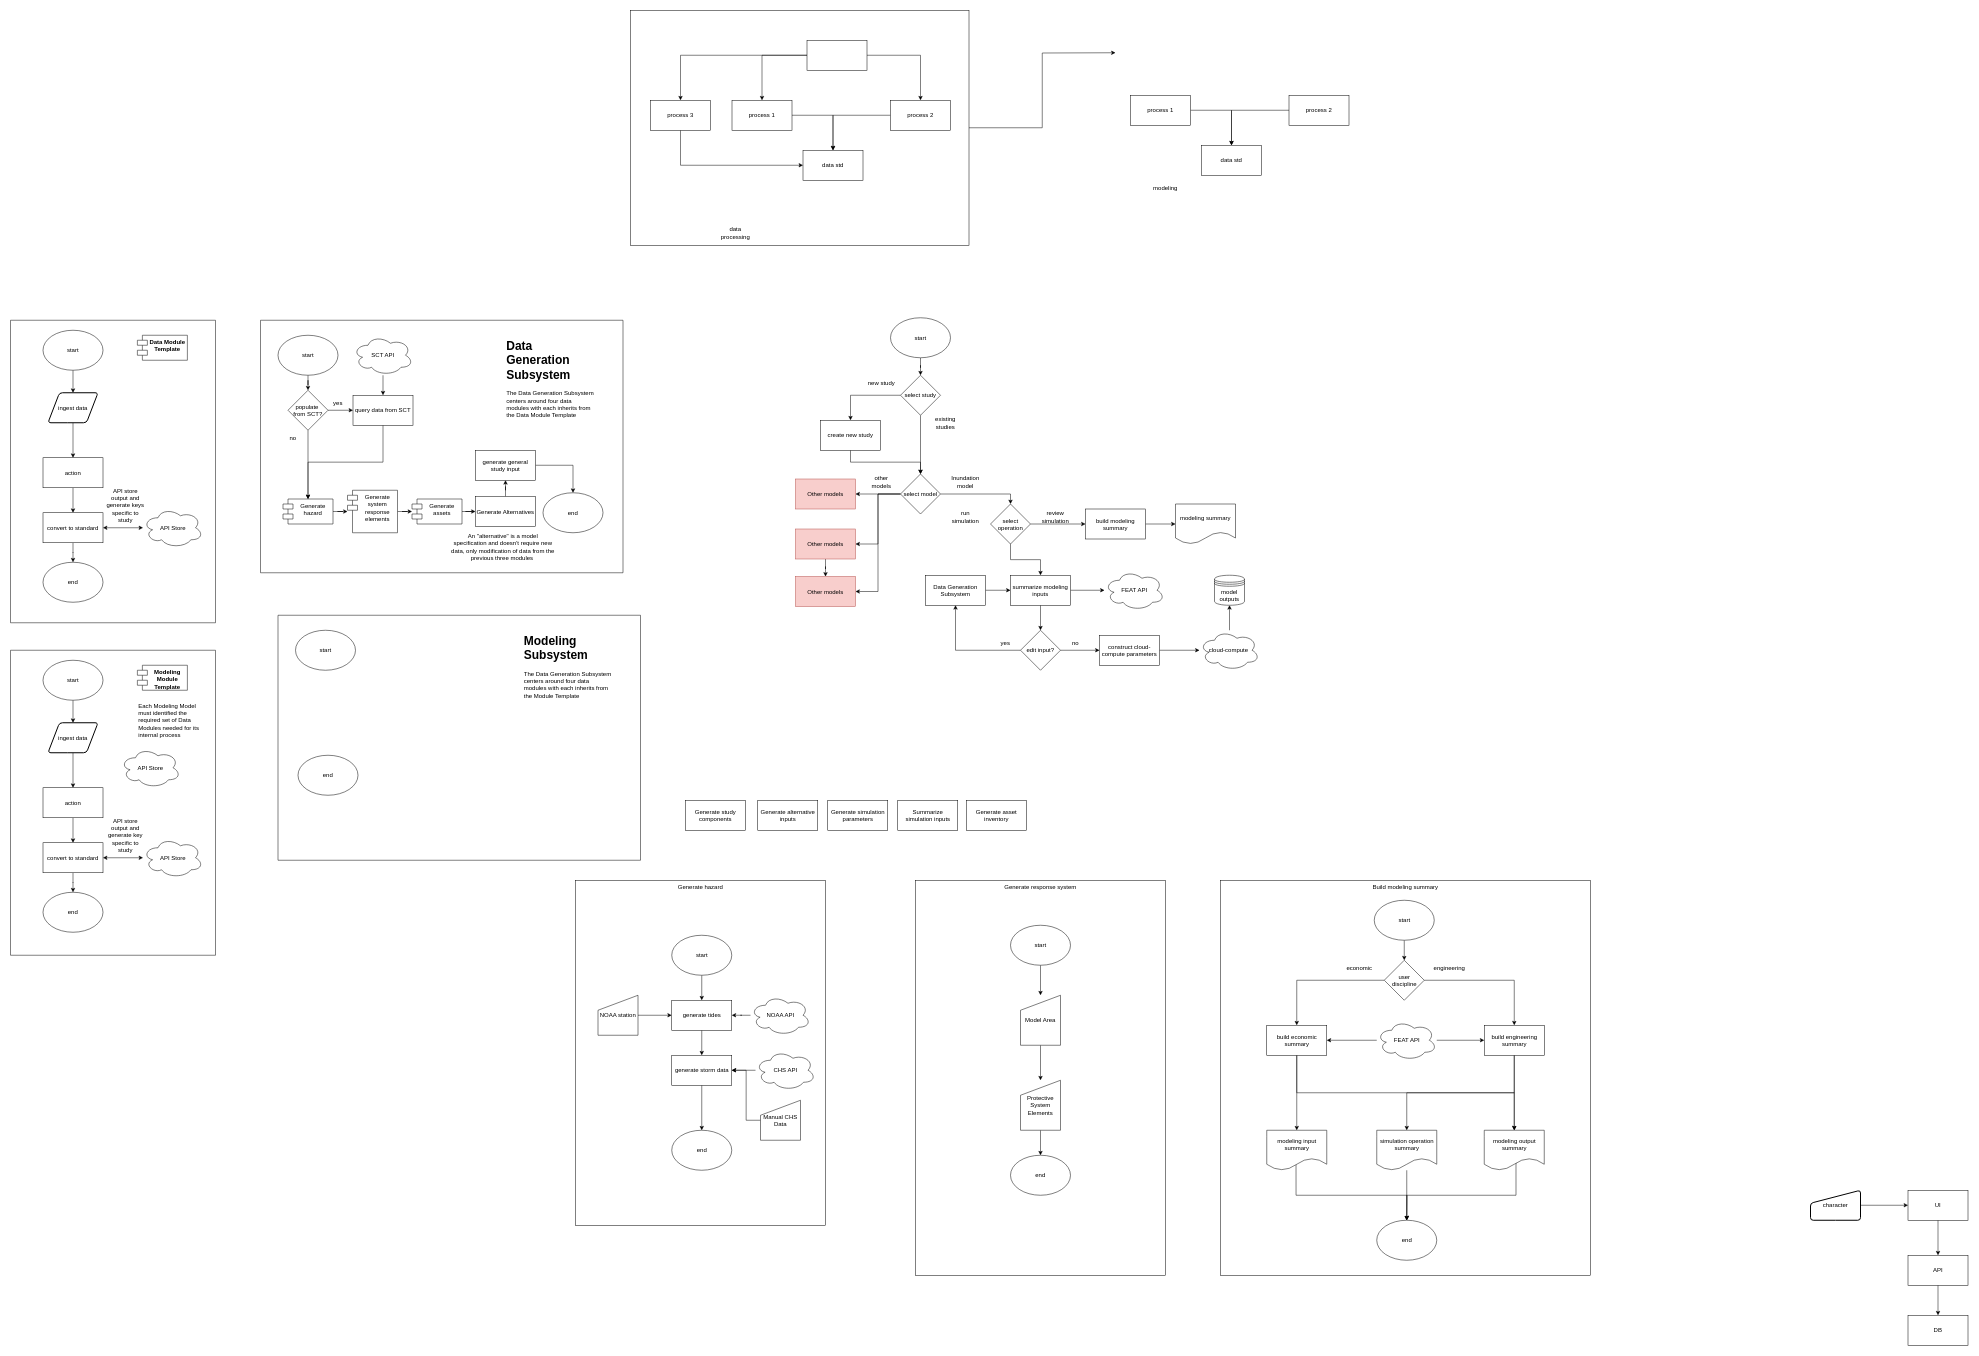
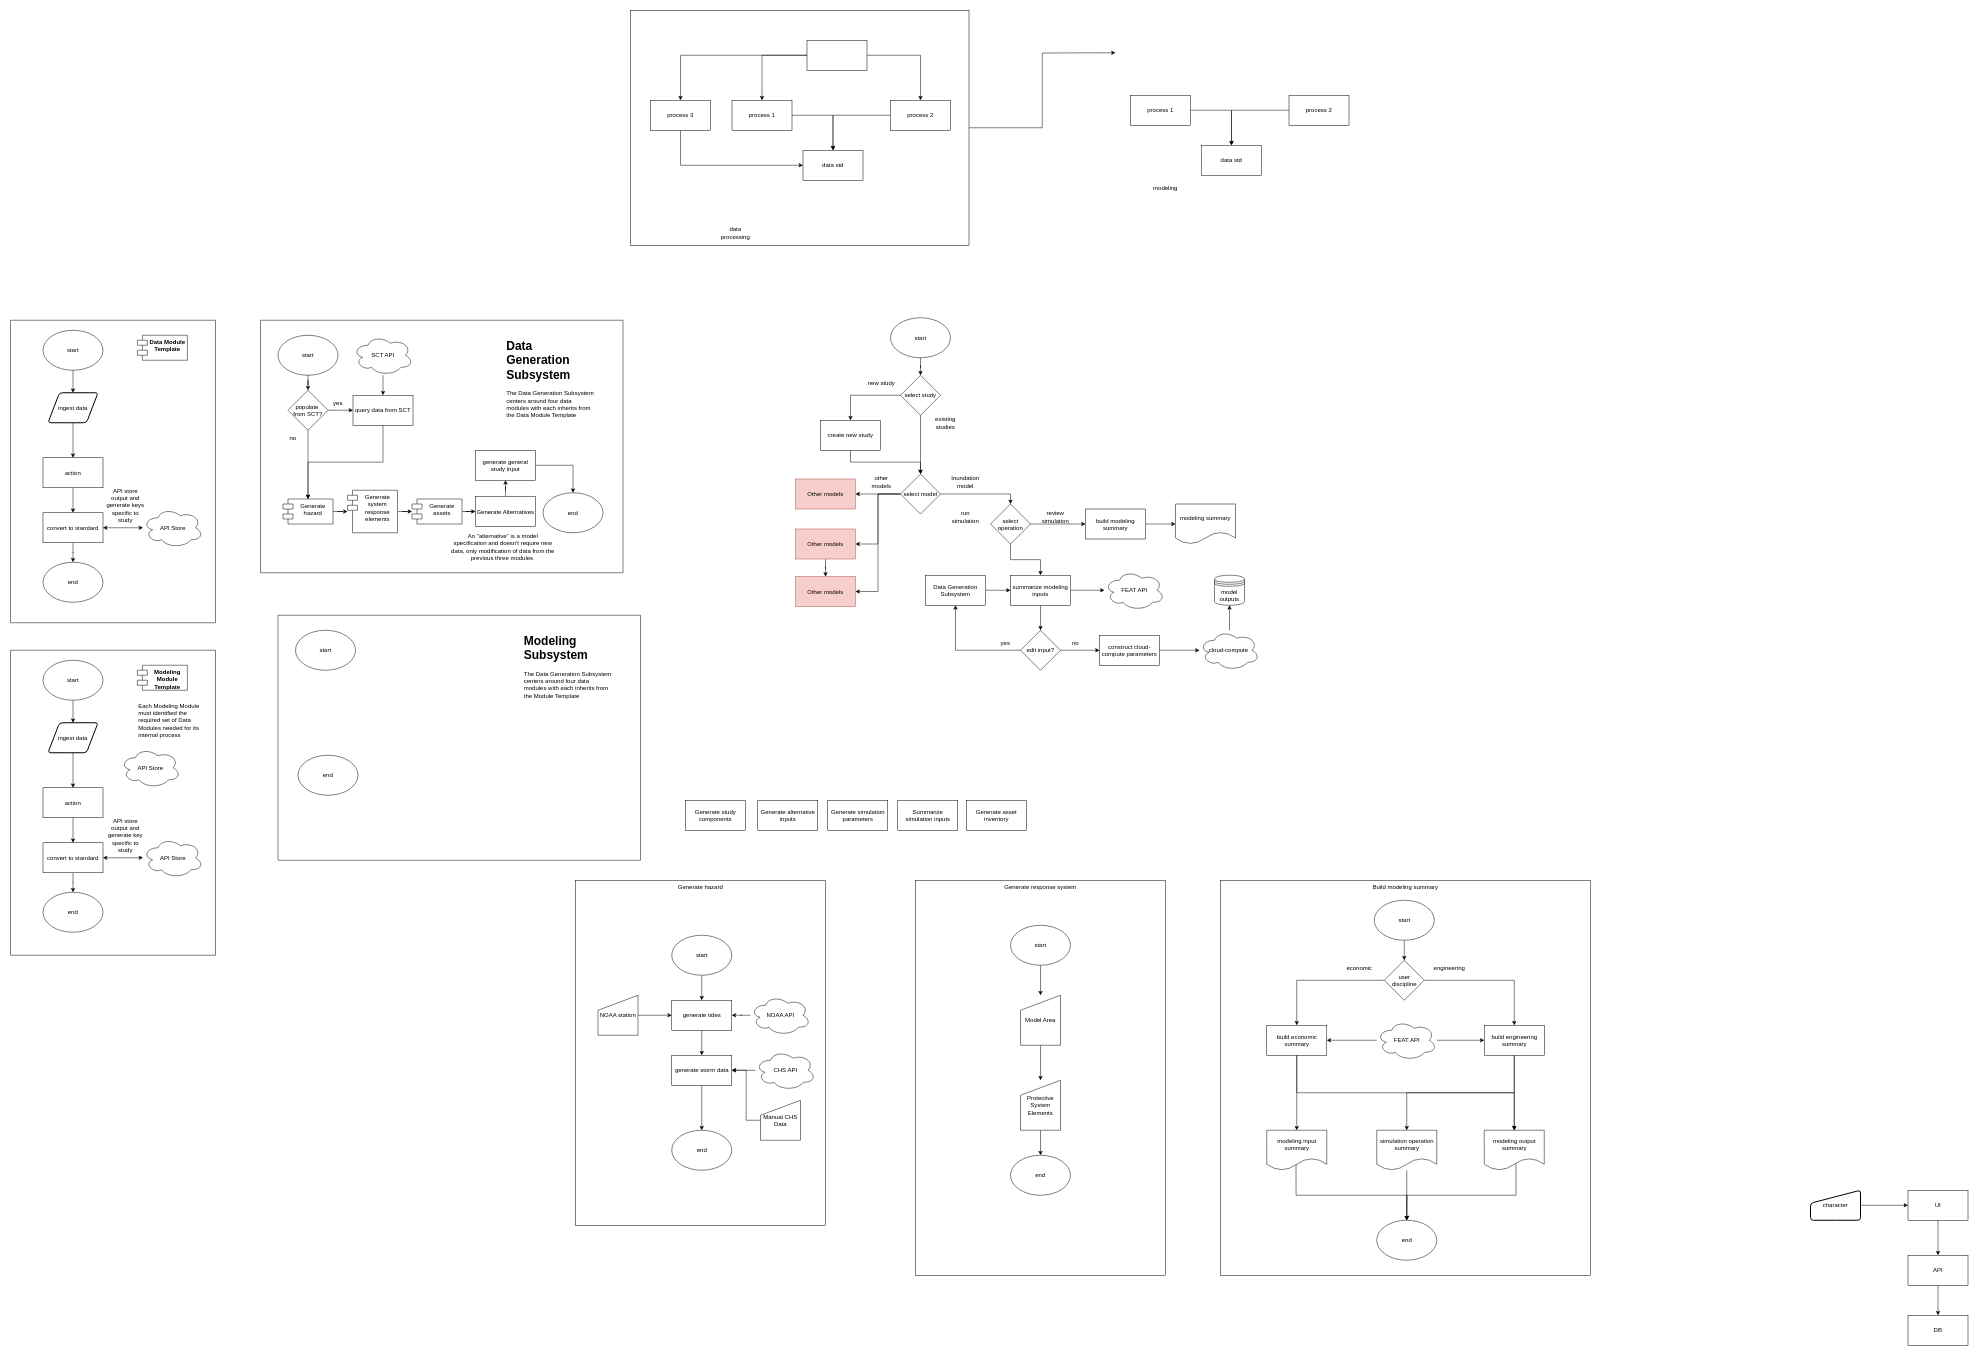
node "Each Modeling Model must identified the required set of Data Modules needed for its internal process": label "Each Modeling Model must identified the required set of Data Modules needed for its internal process" -> "Each Modeling Module must identified the required set of Data Modules needed for its internal process"
